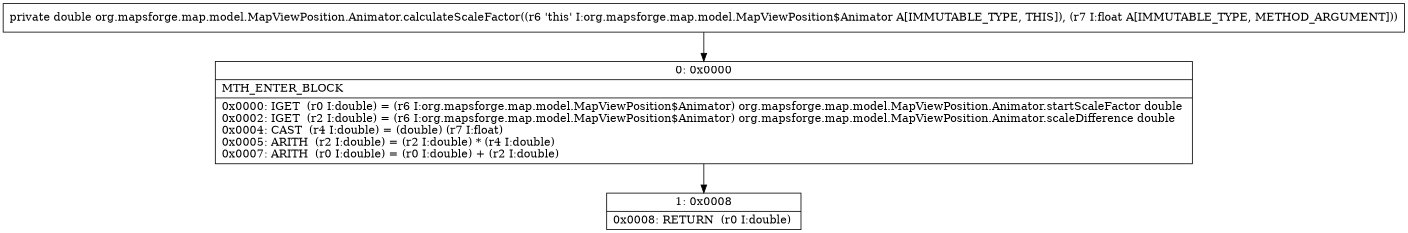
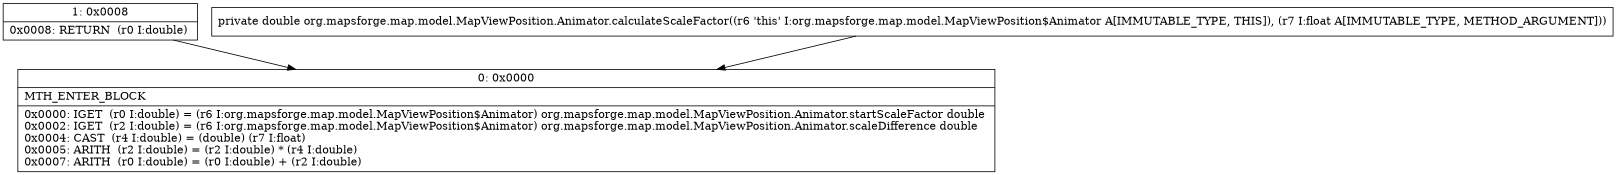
edge "0: 0x0000" -> "1: 0x0008": reversed
